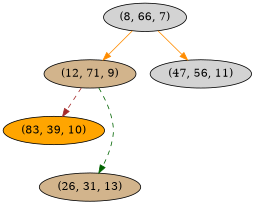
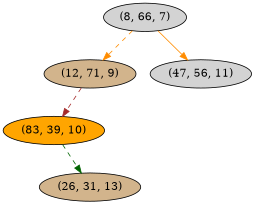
edge "(8, 66, 7)" -> "(12, 71, 9)": style solid -> dashed
edge "(12, 71, 9)" -> "(26, 31, 13)": now "(83, 39, 10)" -> "(26, 31, 13)"
